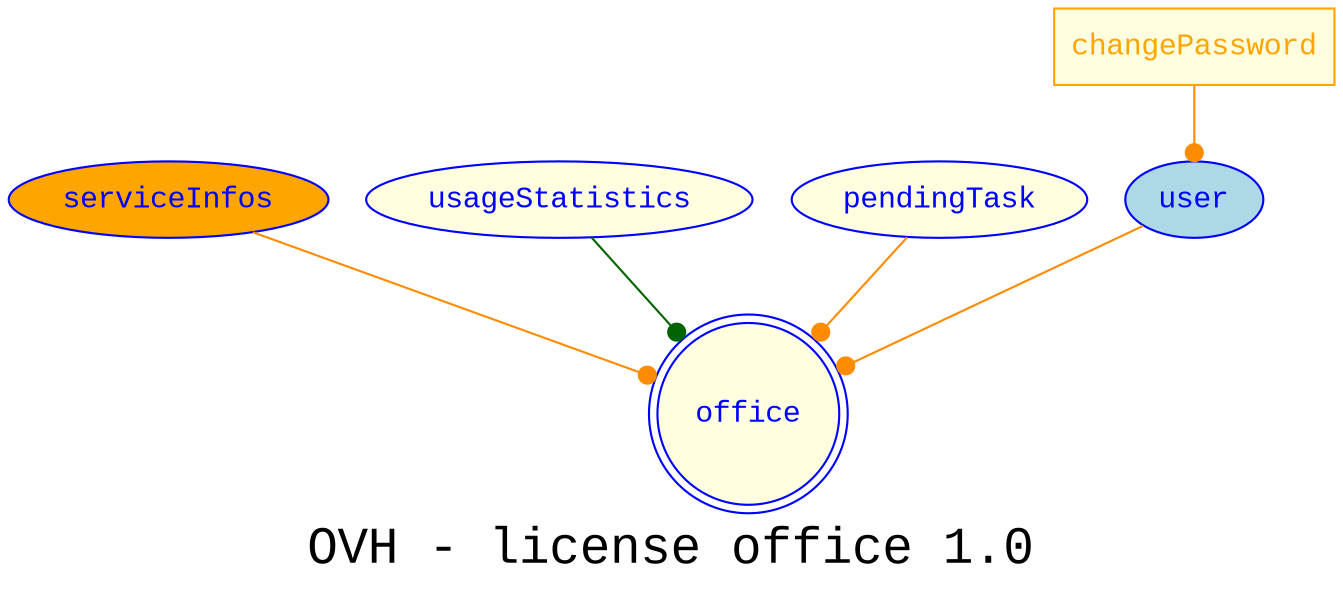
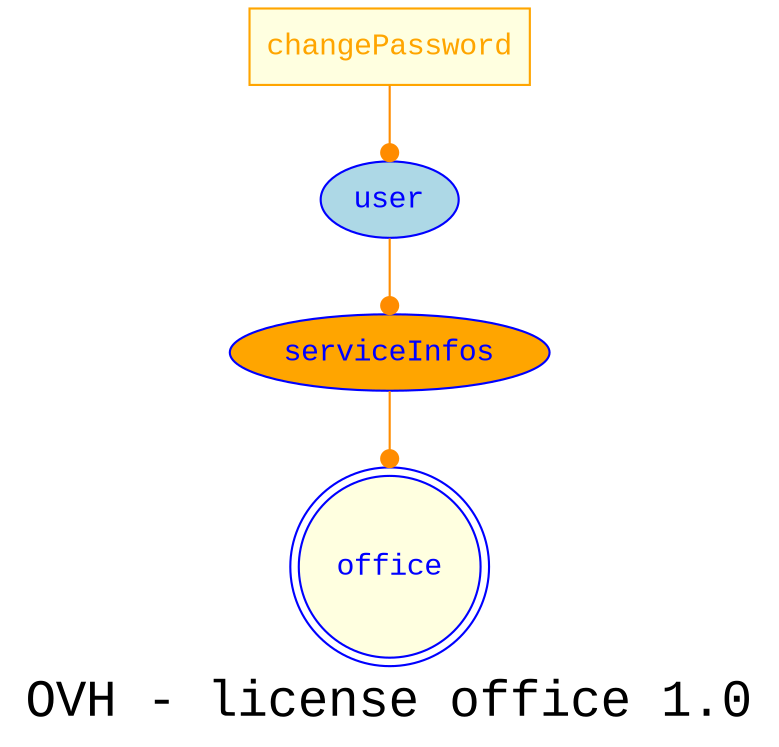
node "usageStatistics": removed
node "pendingTask": removed
edge "user" -> "office": now "user" -> "serviceInfos"
